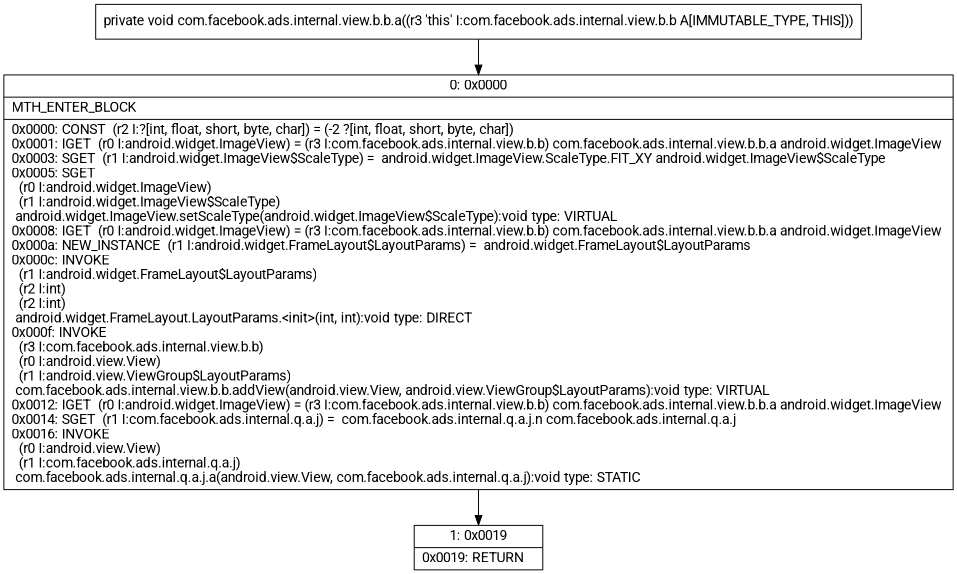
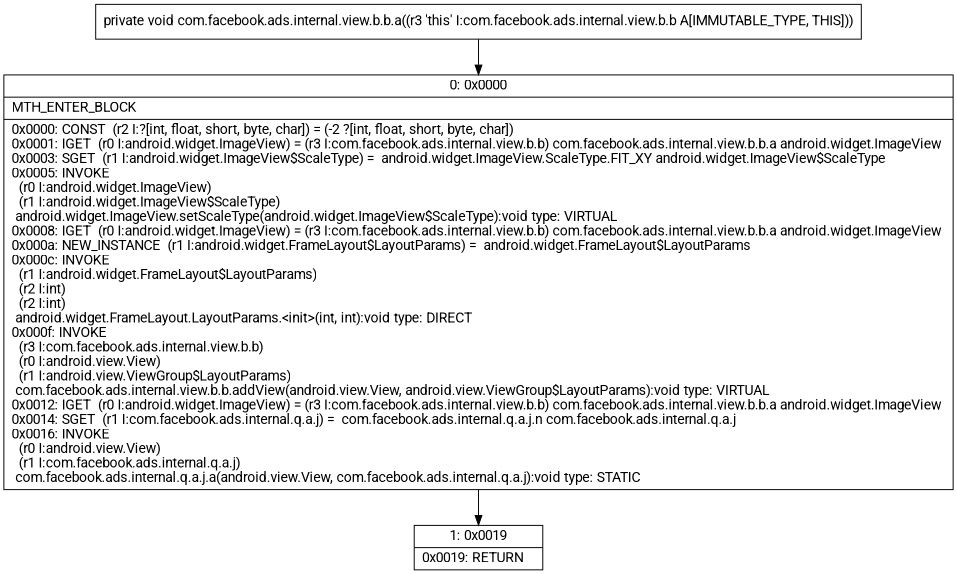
node "0: 0x0000": text "0x0005: SGET" -> "0x0005: INVOKE"
